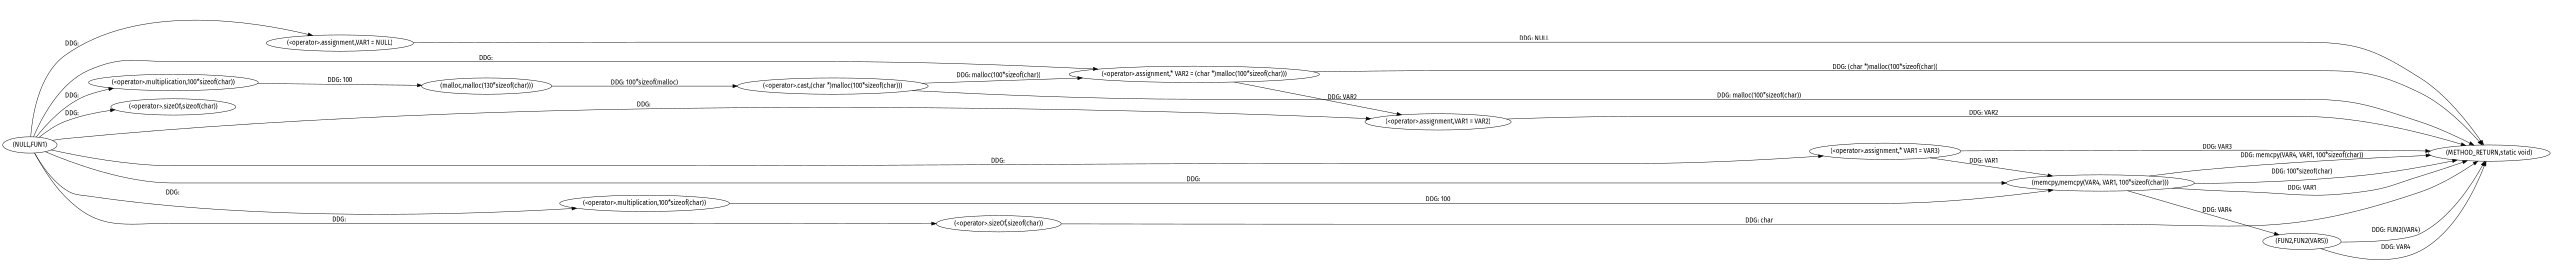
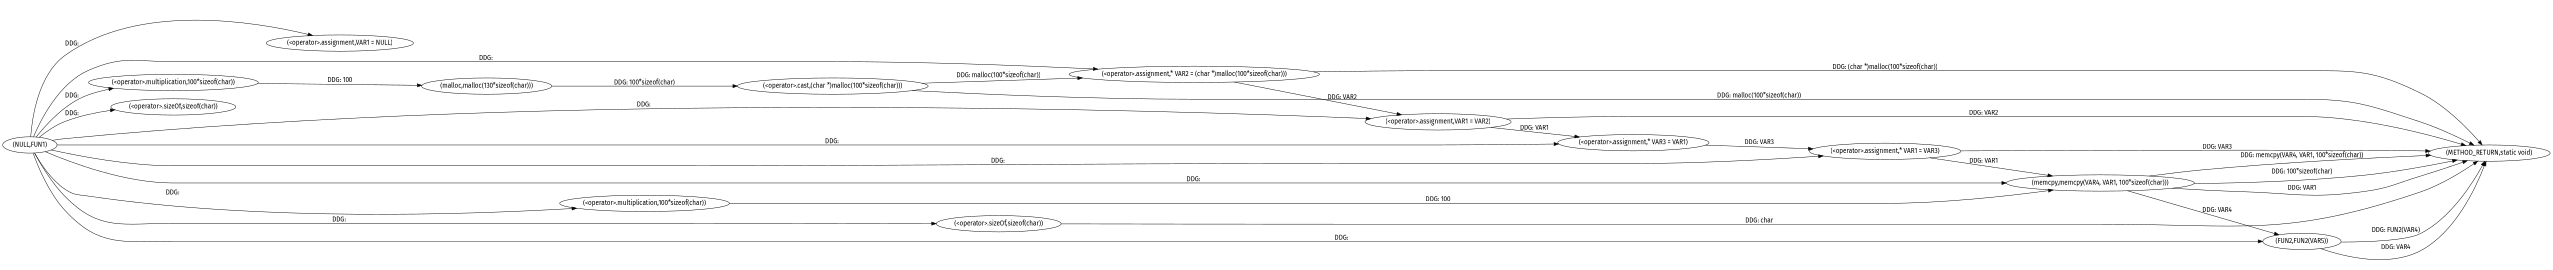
edge "(<operator>.assignment,VAR1 = NULL)" -> "(METHOD_RETURN,static void)": removed, label "DDG: NULL"
edge "(malloc,malloc(130*sizeof(char)))" -> "(<operator>.cast,(char *)malloc(100*sizeof(char)))": label "DDG: 100*sizeof(malloc)" -> "DDG: 100*sizeof(char)"
node "(<operator>.assignment,* VAR3 = VAR1)": added
edge "(NULL,FUN1)" -> "(FUN2,FUN2(VAR5))": added, label "DDG:"
